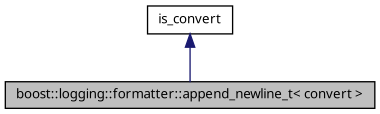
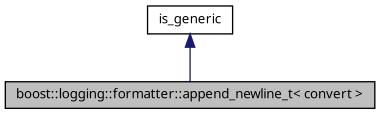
node "is_convert": label "is_convert" -> "is_generic"
